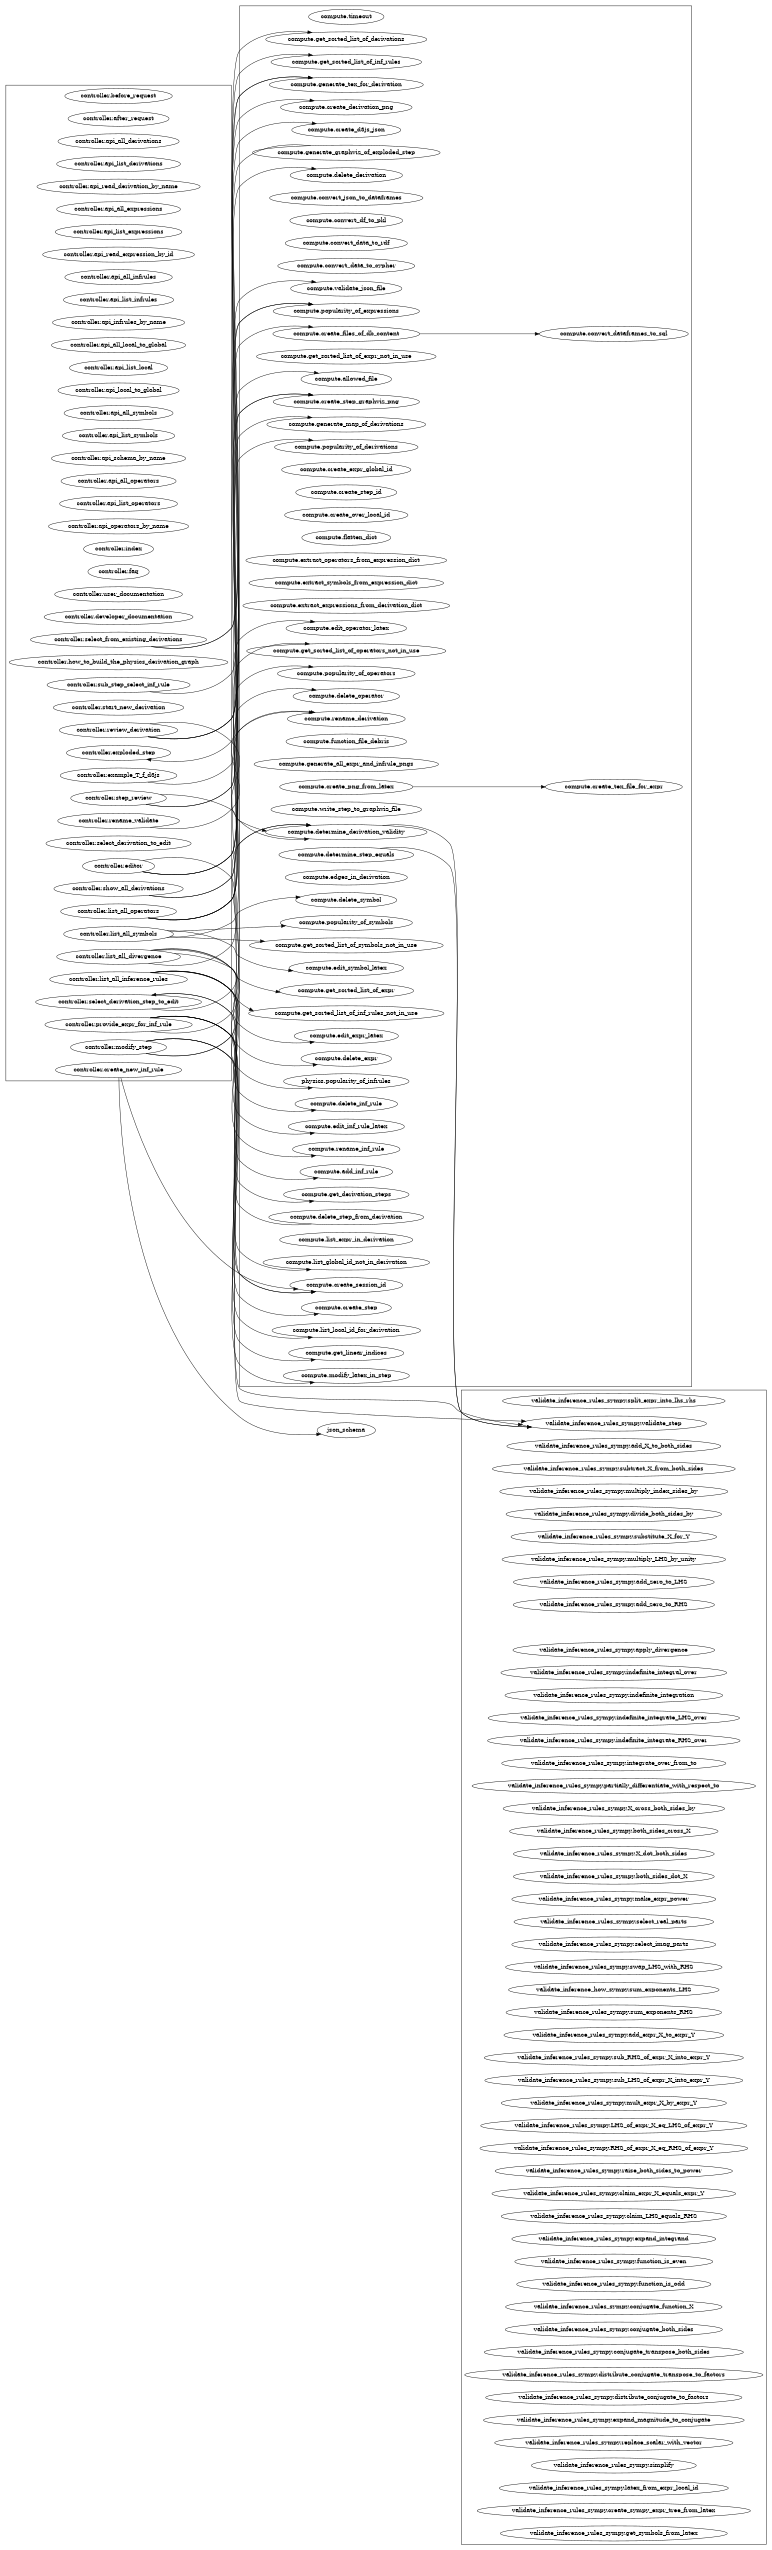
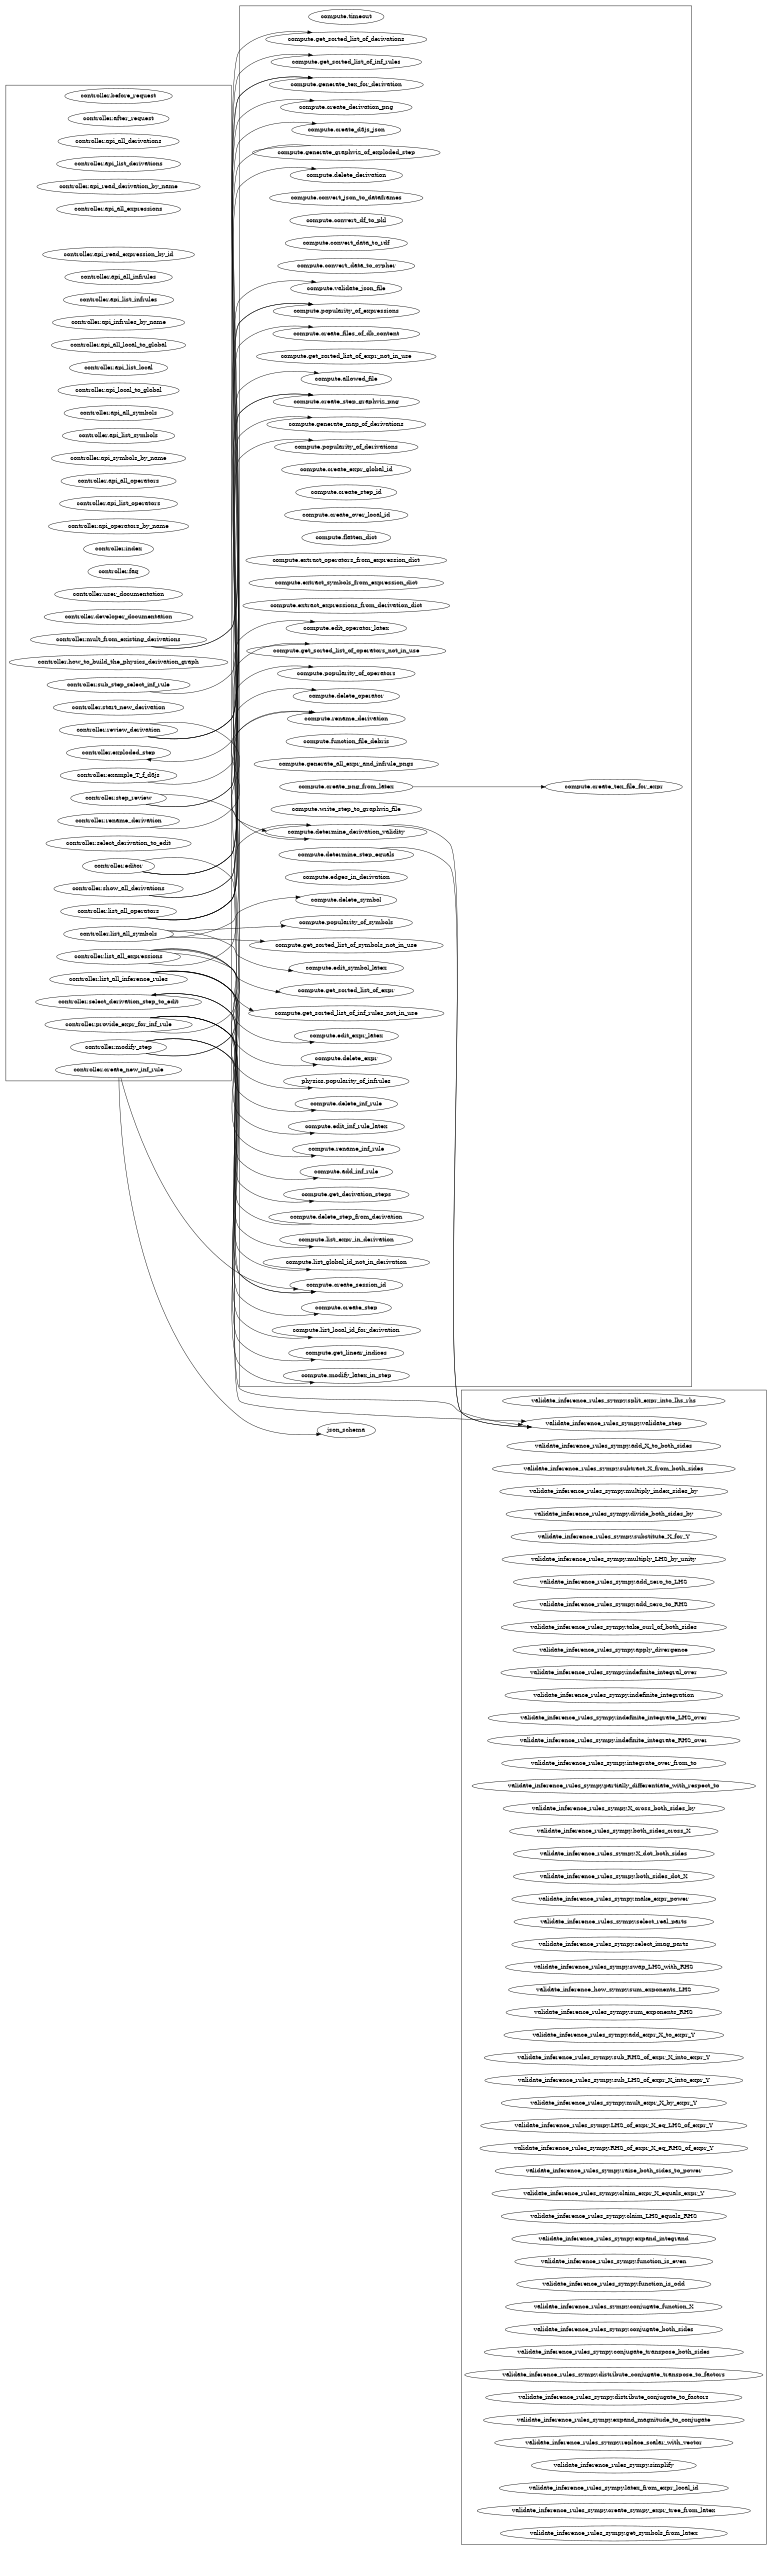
node "controller.api_list_expressions": removed
node "compute.convert_dataframes_to_sql": removed
node "controller.api_schema_by_name": label "controller.api_schema_by_name" -> "controller.api_symbols_by_name"
node "controller.select_from_existing_derivations": label "controller.select_from_existing_derivations" -> "controller.mult_from_existing_derivations"
node "controller.rename_validate": label "controller.rename_validate" -> "controller.rename_derivation"
node "controller.list_all_divergence": label "controller.list_all_divergence" -> "controller.list_all_expressions"
edge "controller.select_derivation_step_to_edit" -> "compute.determine_derivation_validity": now "controller.select_derivation_step_to_edit" -> "compute.list_expr_in_derivation"
node "validate_inference_rules_sympy.take_curl_of_both_sides": added
